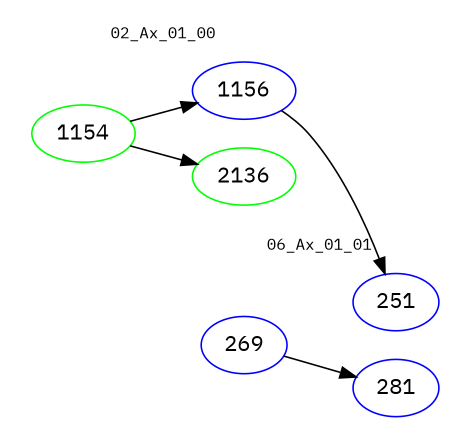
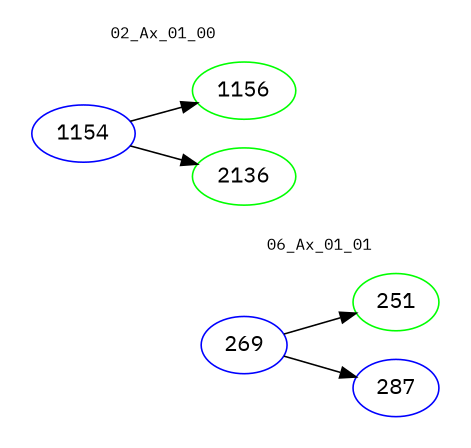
node "1156": color blue -> green
node "1154": color green -> blue
edge "1156" -> "251": now "269" -> "251"
node "251": color blue -> green
node "281": label "281" -> "287"
